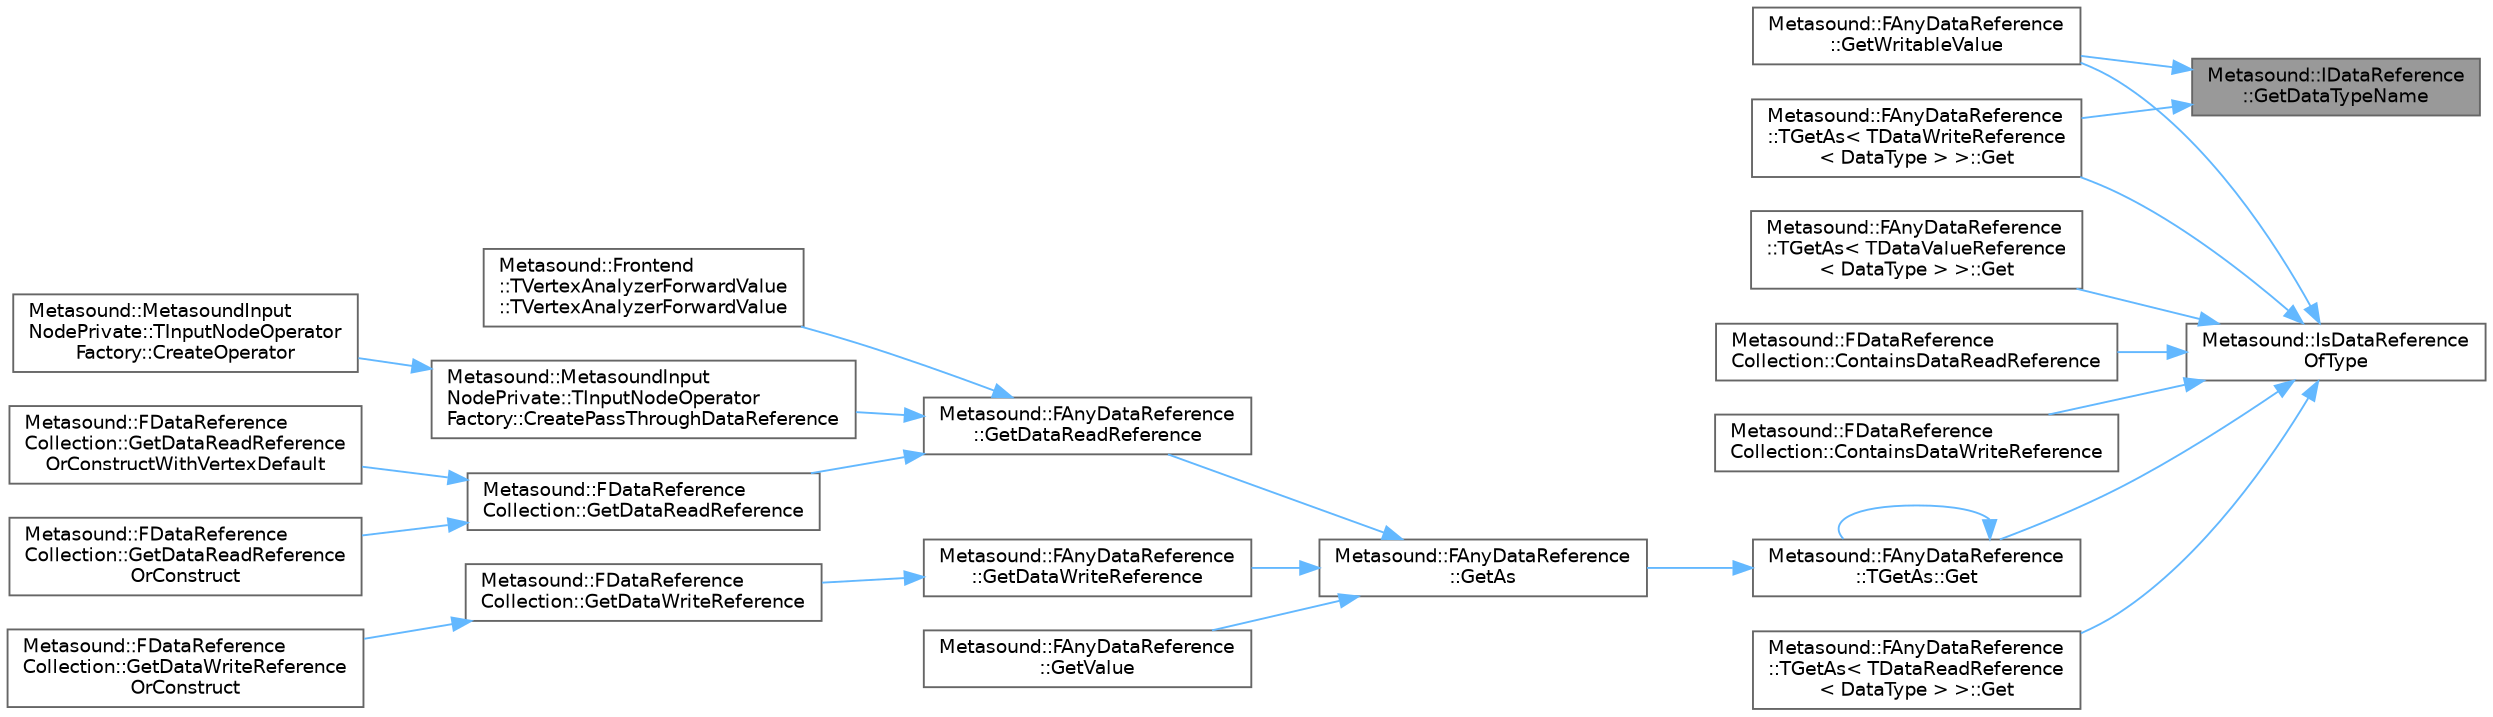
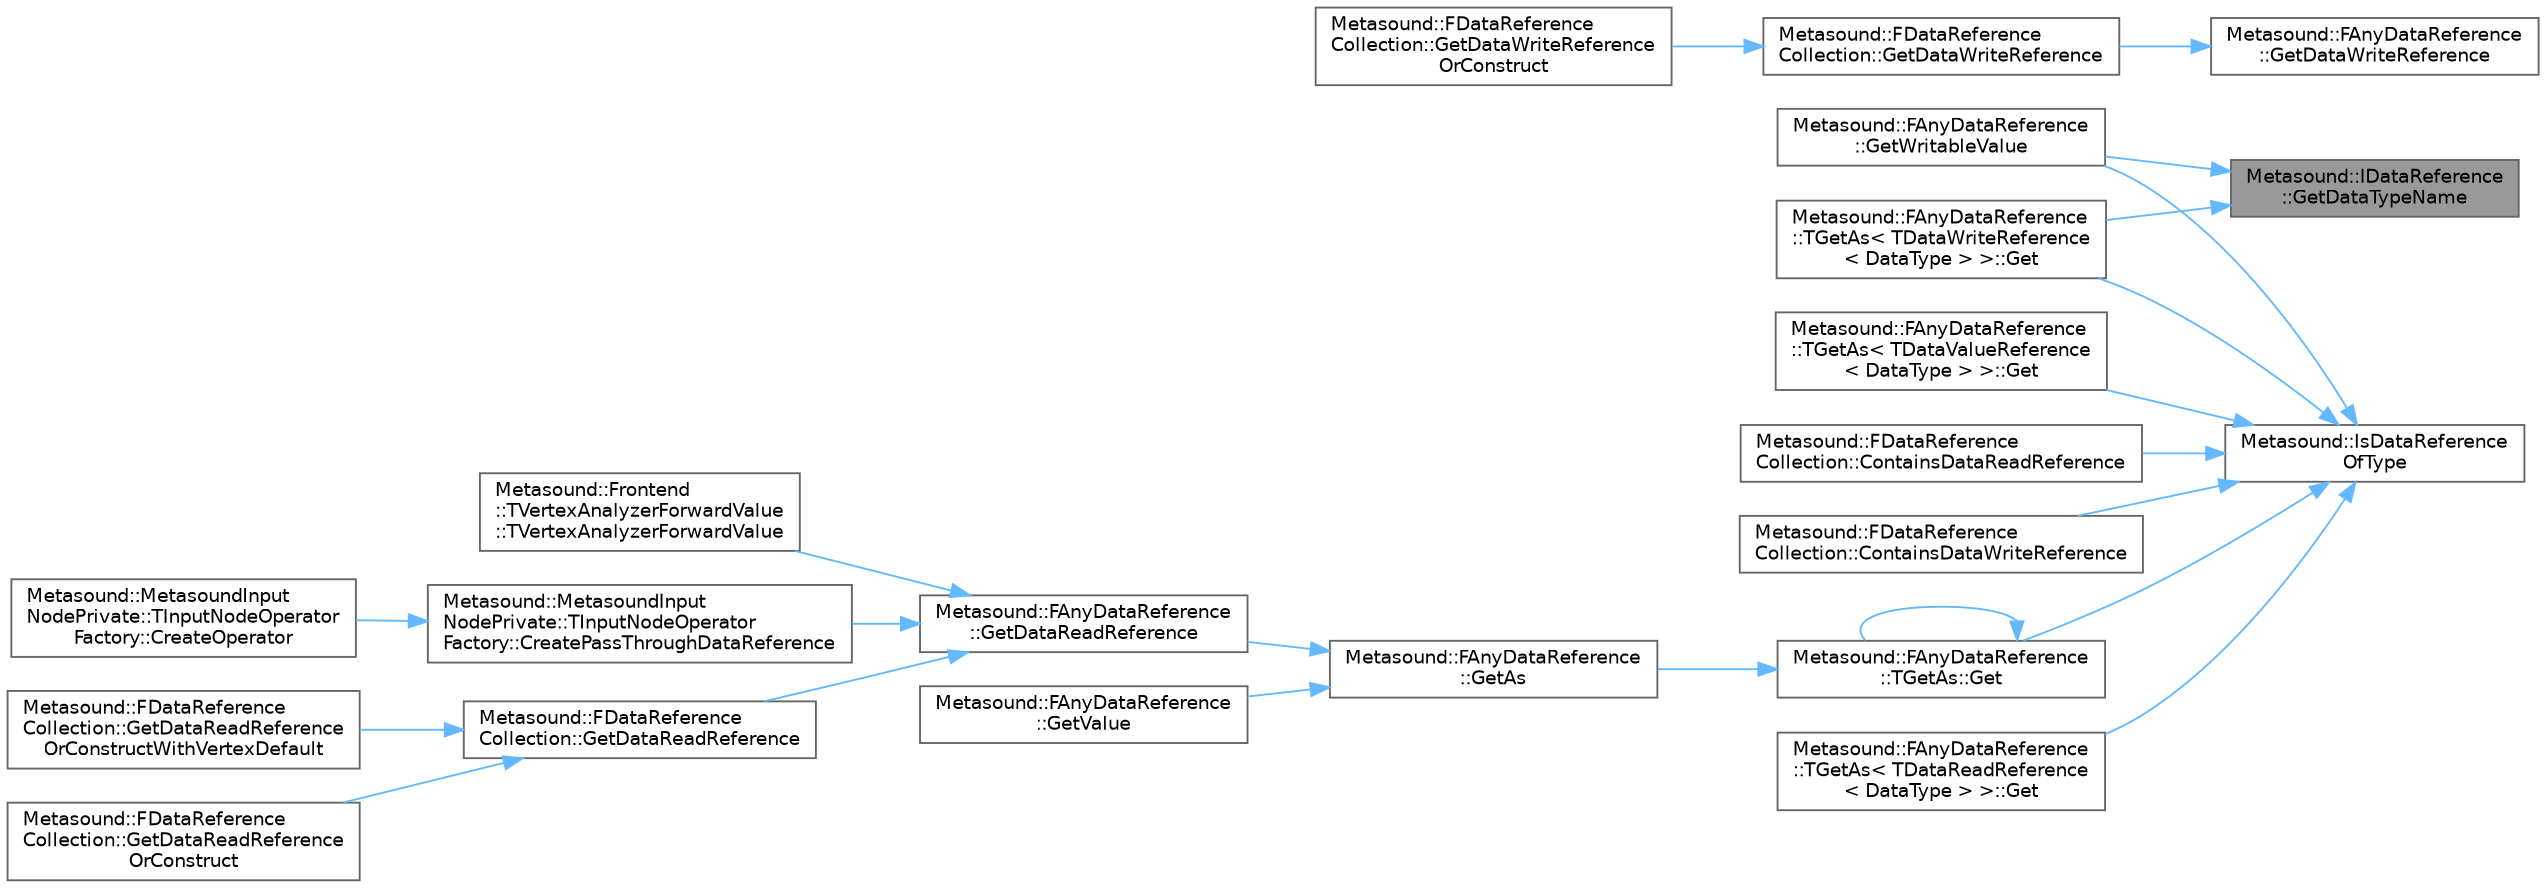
edge "Metasound::FAnyDataReference ::GetDataWriteReference" -> "Metasound::FAnyDataReference ::GetAs": removed
